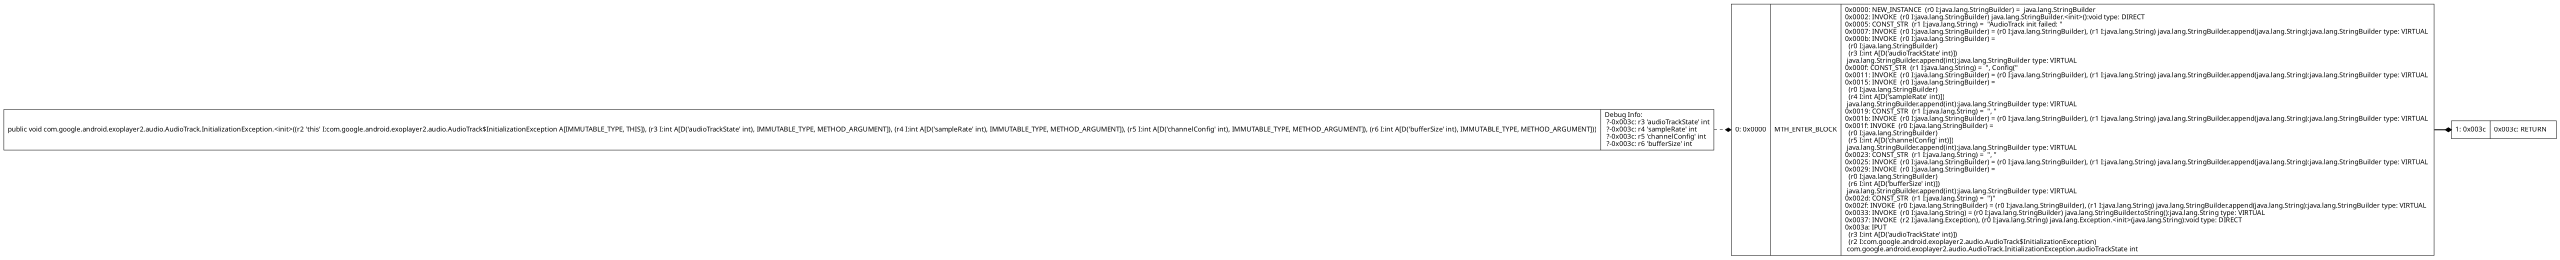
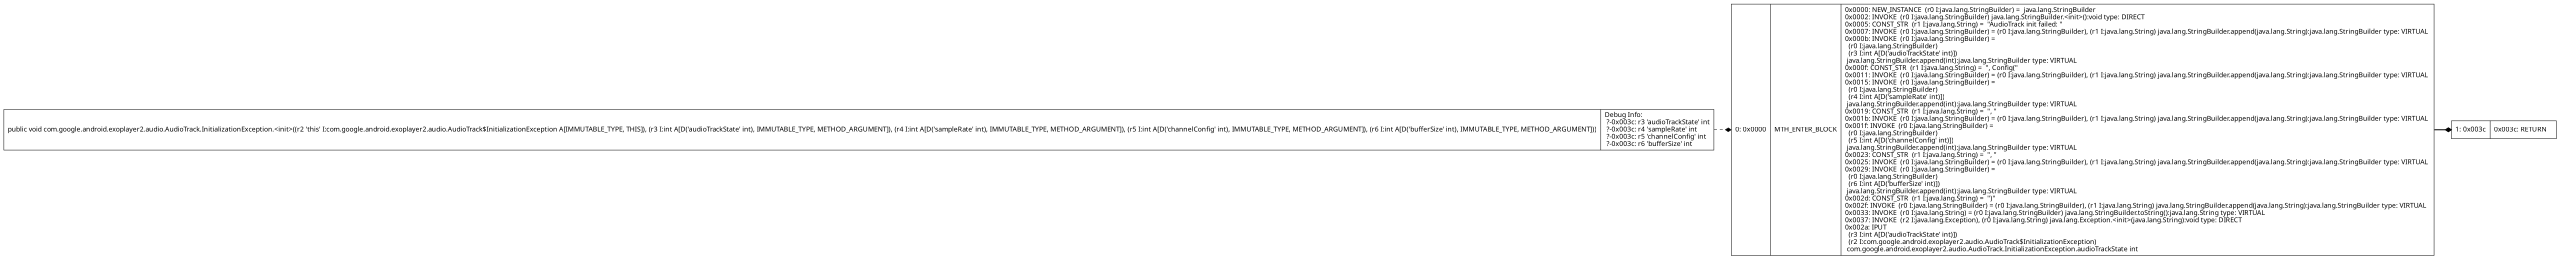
node "0: 0x0000": text "0x003a: IPUT" -> "0x002a: IPUT"
